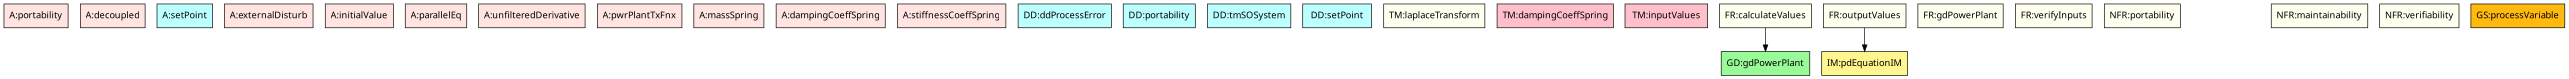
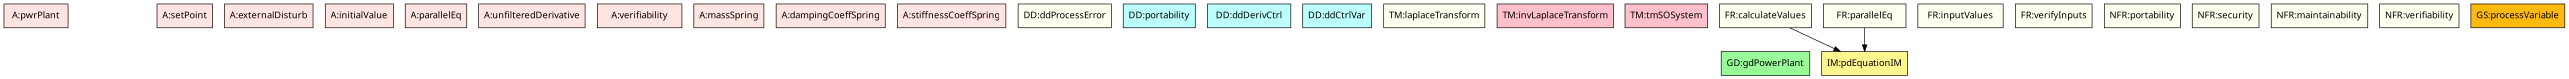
node "A:portability": label "A:portability" -> "A:pwrPlant"
node "A:decoupled": removed
node "A:setPoint": fillcolor paleturquoise1 -> mistyrose
node "A:pwrPlantTxFnx": label "A:pwrPlantTxFnx" -> "A:verifiability"
node "DD:ddProcessError": fillcolor paleturquoise1 -> ivory
node "DD:tmSOSystem": label "DD:tmSOSystem" -> "DD:ddDerivCtrl"
node "DD:setPoint": label "DD:setPoint" -> "DD:ddCtrlVar"
node "TM:dampingCoeffSpring": label "TM:dampingCoeffSpring" -> "TM:invLaplaceTransform"
node "TM:inputValues": label "TM:inputValues" -> "TM:tmSOSystem"
node "FR:outputValues": label "FR:outputValues" -> "FR:parallelEq"
node "FR:gdPowerPlant": label "FR:gdPowerPlant" -> "FR:inputValues"
node "NFR:security": added
edge "FR:calculateValues" -> "GD:gdPowerPlant": now "FR:calculateValues" -> "IM:pdEquationIM"
